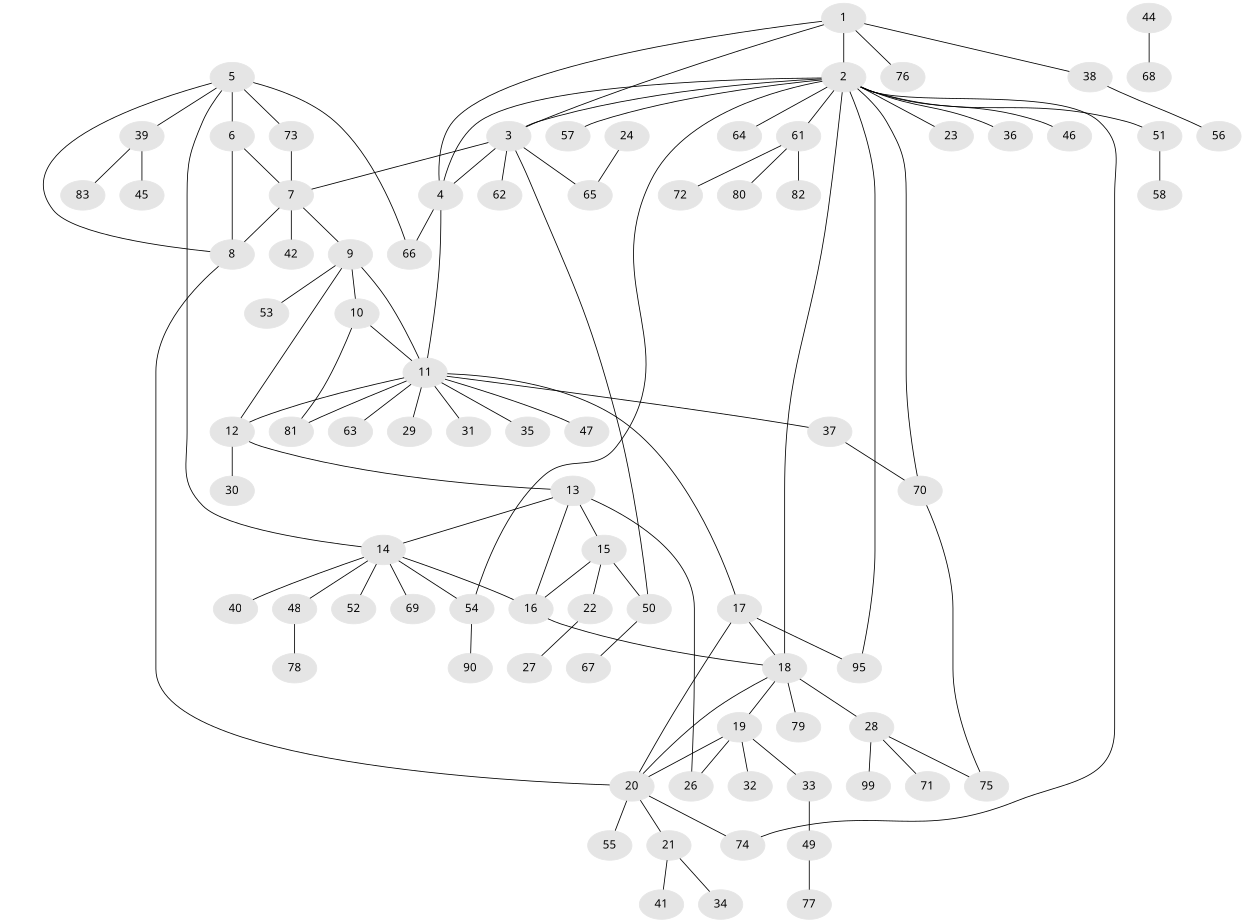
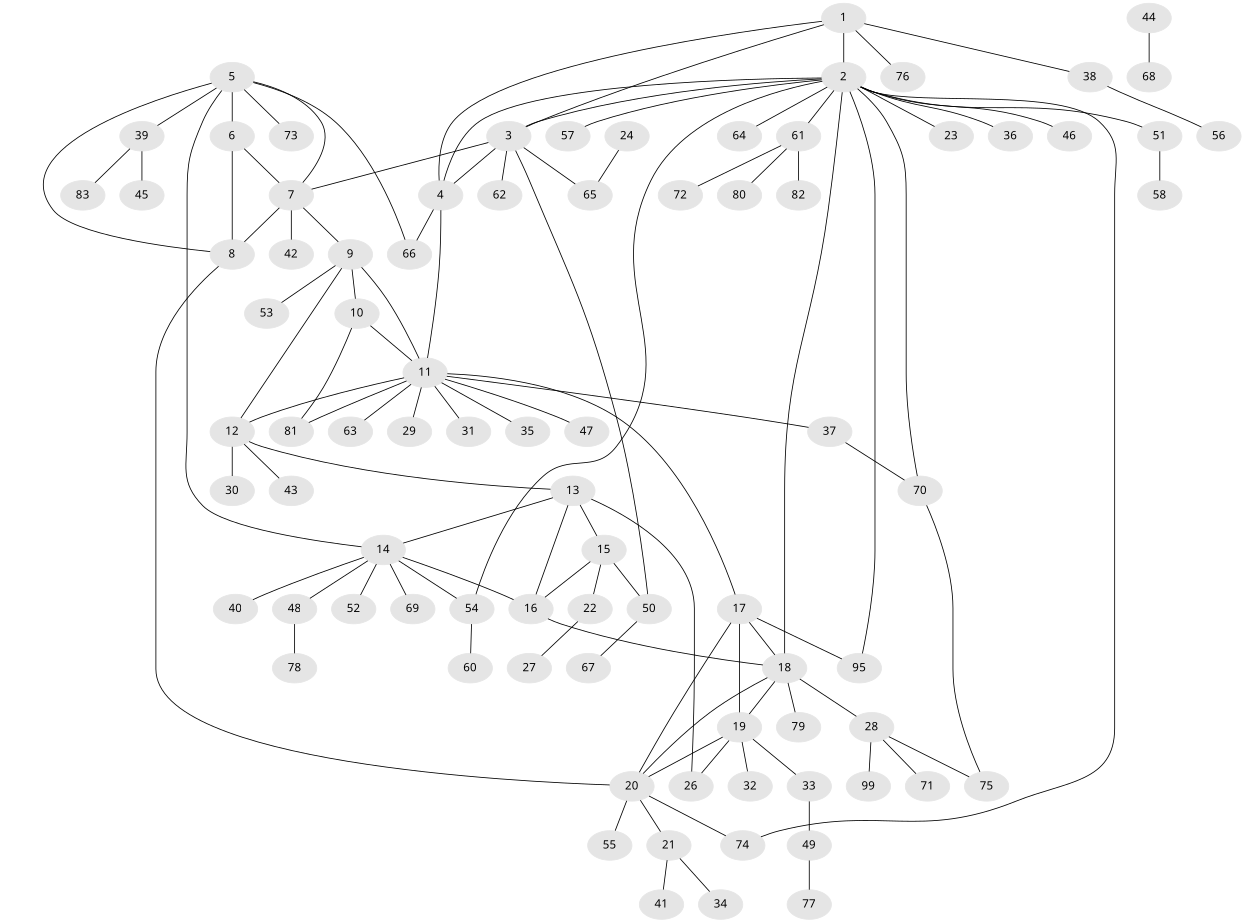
edge "73" -- "7": now "5" -- "7"
node "43": added
node "90": label "90" -> "60"
edge "17" -- "19": added
